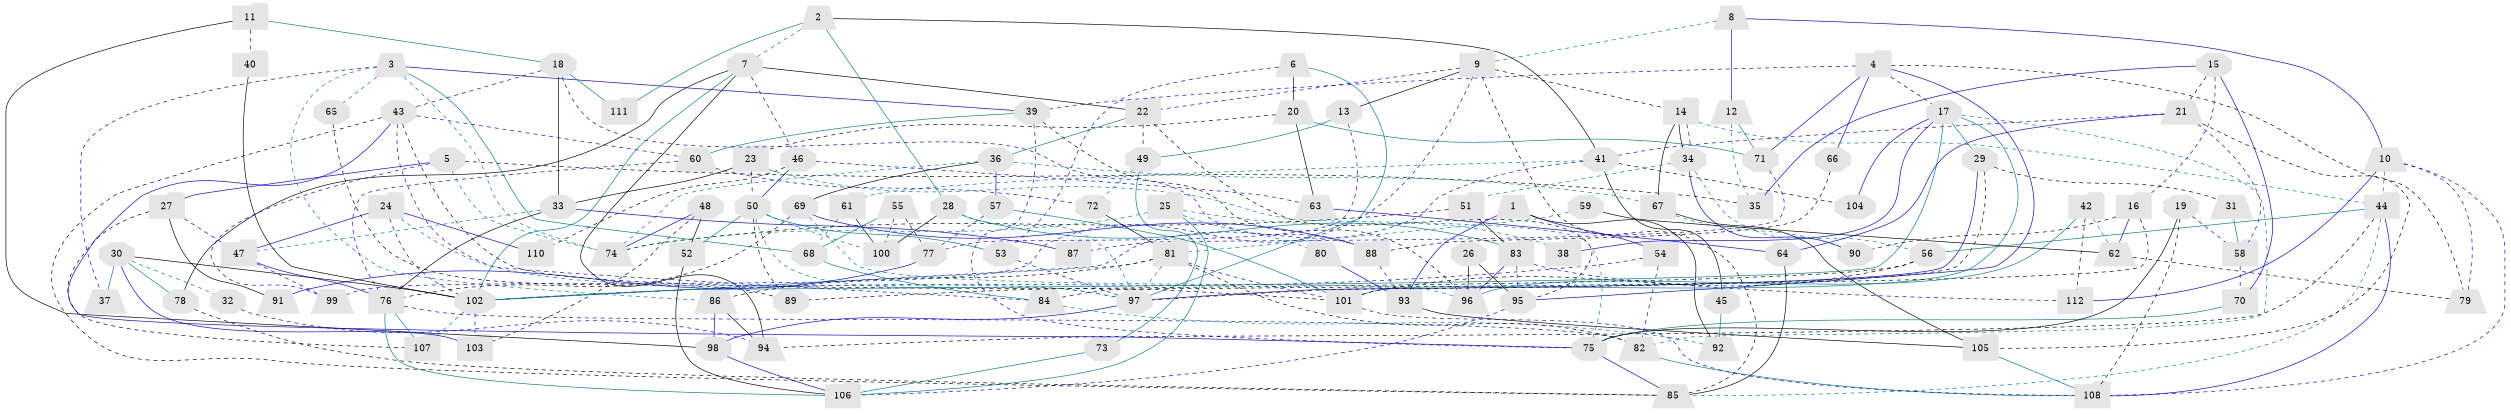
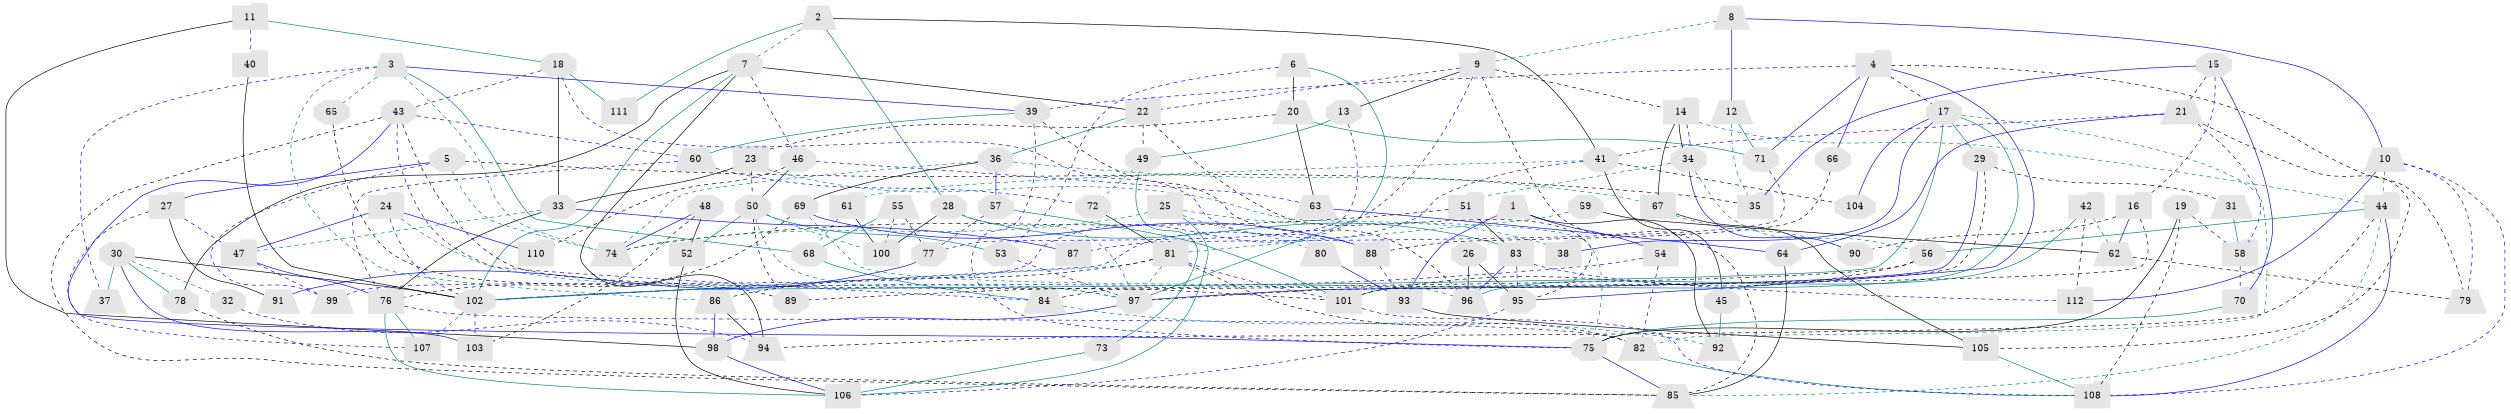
edge "27" -- "107": color black -> blue
